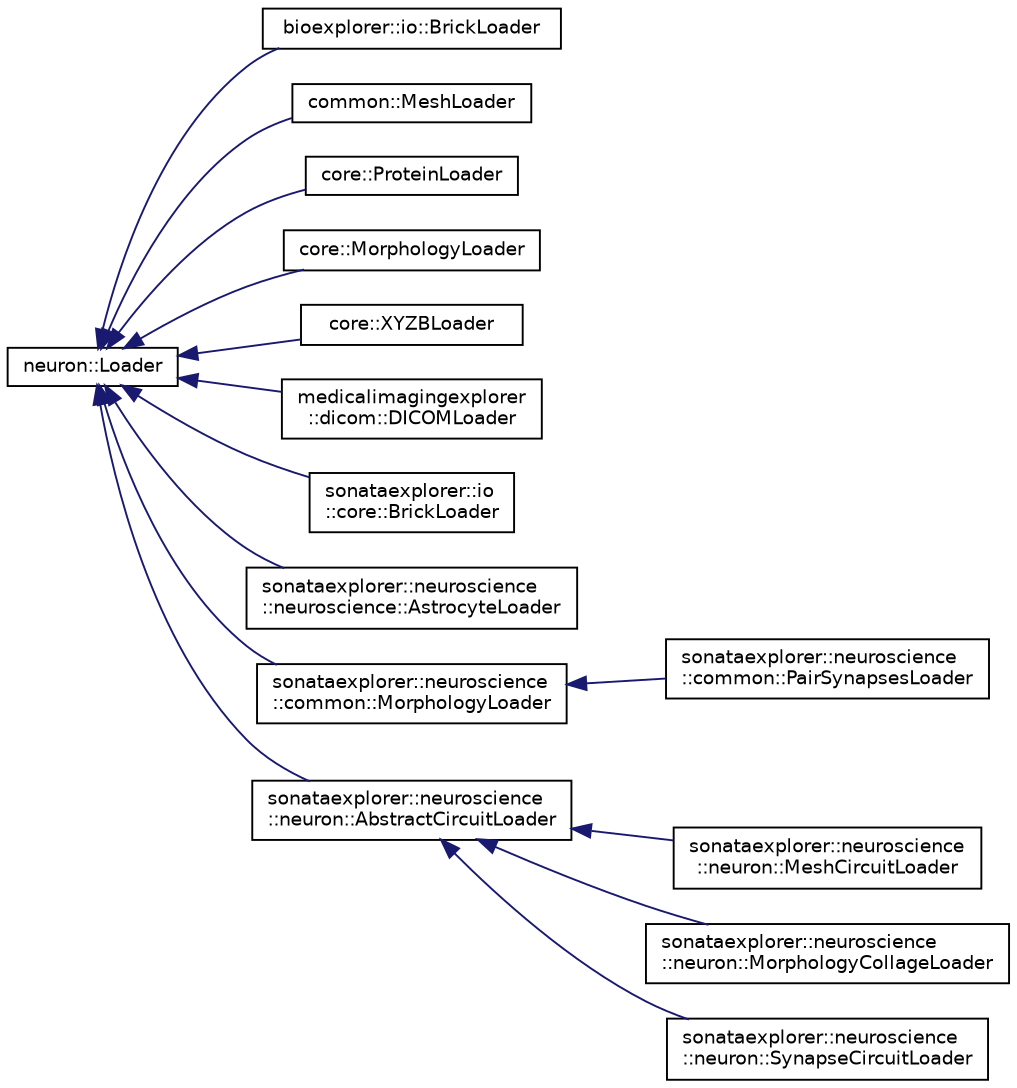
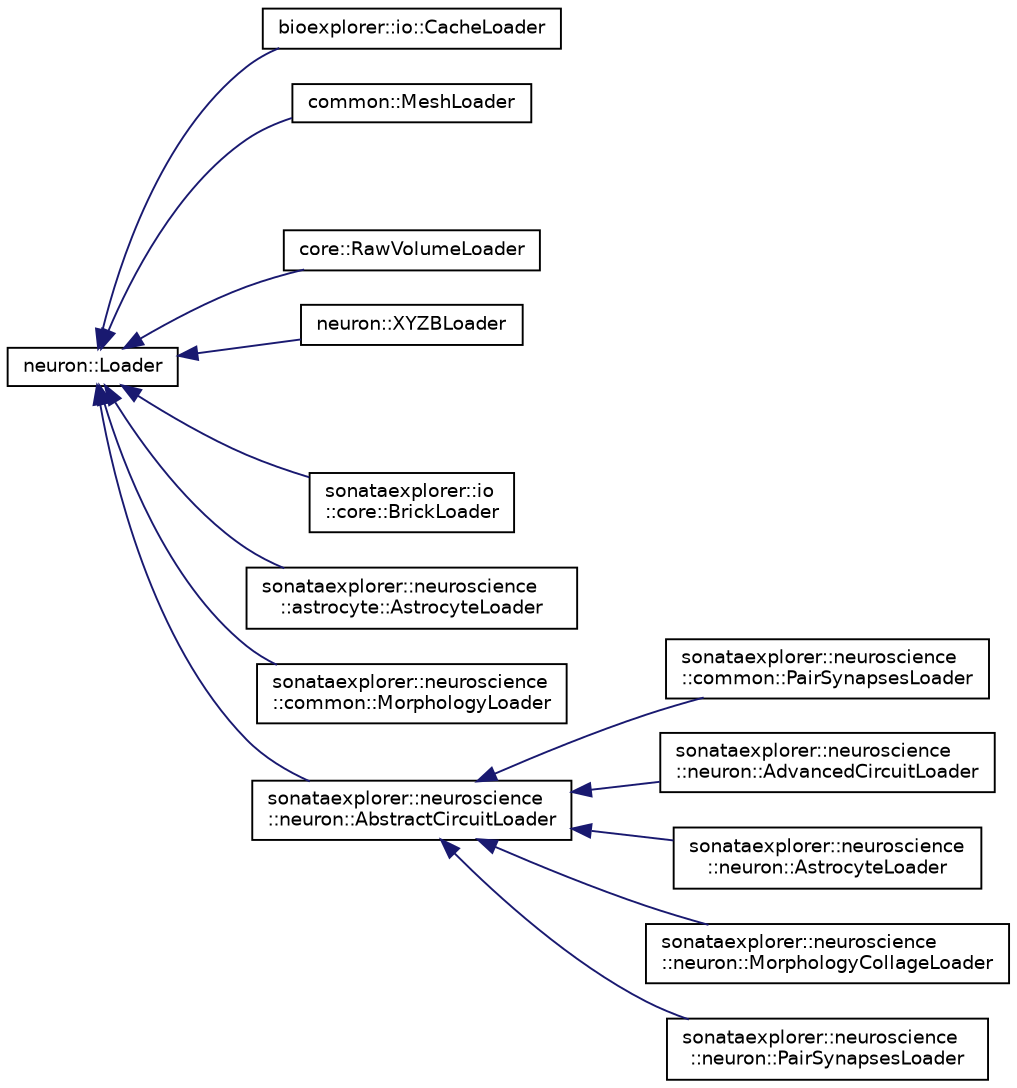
node "bioexplorer::io::BrickLoader": label "bioexplorer::io::BrickLoader" -> "bioexplorer::io::CacheLoader"
node "core::ProteinLoader": removed
node "core::MorphologyLoader": label "core::MorphologyLoader" -> "core::RawVolumeLoader"
node "core::XYZBLoader": label "core::XYZBLoader" -> "neuron::XYZBLoader"
node "medicalimagingexplorer ::dicom::DICOMLoader": removed
node "sonataexplorer::neuroscience ::neuroscience::AstrocyteLoader": label "sonataexplorer::neuroscience ::neuroscience::AstrocyteLoader" -> "sonataexplorer::neuroscience ::astrocyte::AstrocyteLoader"
edge "sonataexplorer::neuroscience ::common::PairSynapsesLoader" -> "sonataexplorer::neuroscience ::common::MorphologyLoader": now "sonataexplorer::neuroscience ::common::PairSynapsesLoader" -> "sonataexplorer::neuroscience ::neuron::AbstractCircuitLoader"
node "sonataexplorer::neuroscience ::neuron::AdvancedCircuitLoader": added
node "sonataexplorer::neuroscience ::neuron::MeshCircuitLoader": label "sonataexplorer::neuroscience ::neuron::MeshCircuitLoader" -> "sonataexplorer::neuroscience ::neuron::AstrocyteLoader"
node "sonataexplorer::neuroscience ::neuron::SynapseCircuitLoader": label "sonataexplorer::neuroscience ::neuron::SynapseCircuitLoader" -> "sonataexplorer::neuroscience ::neuron::PairSynapsesLoader"
